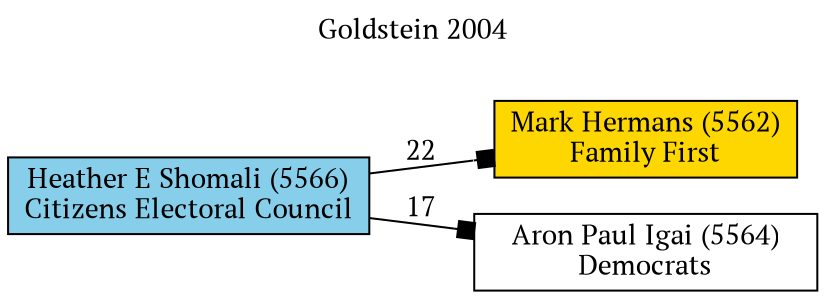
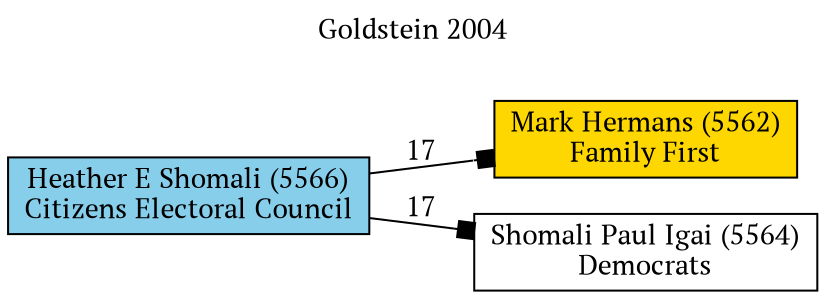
edge "Heather E Shomali (5566) Citizens Electoral Council" -> "Mark Hermans (5562) Family First": label "22" -> "17"
node "Aron Paul Igai (5564) Democrats": label "Aron Paul Igai (5564) Democrats" -> "Shomali Paul Igai (5564) Democrats"
